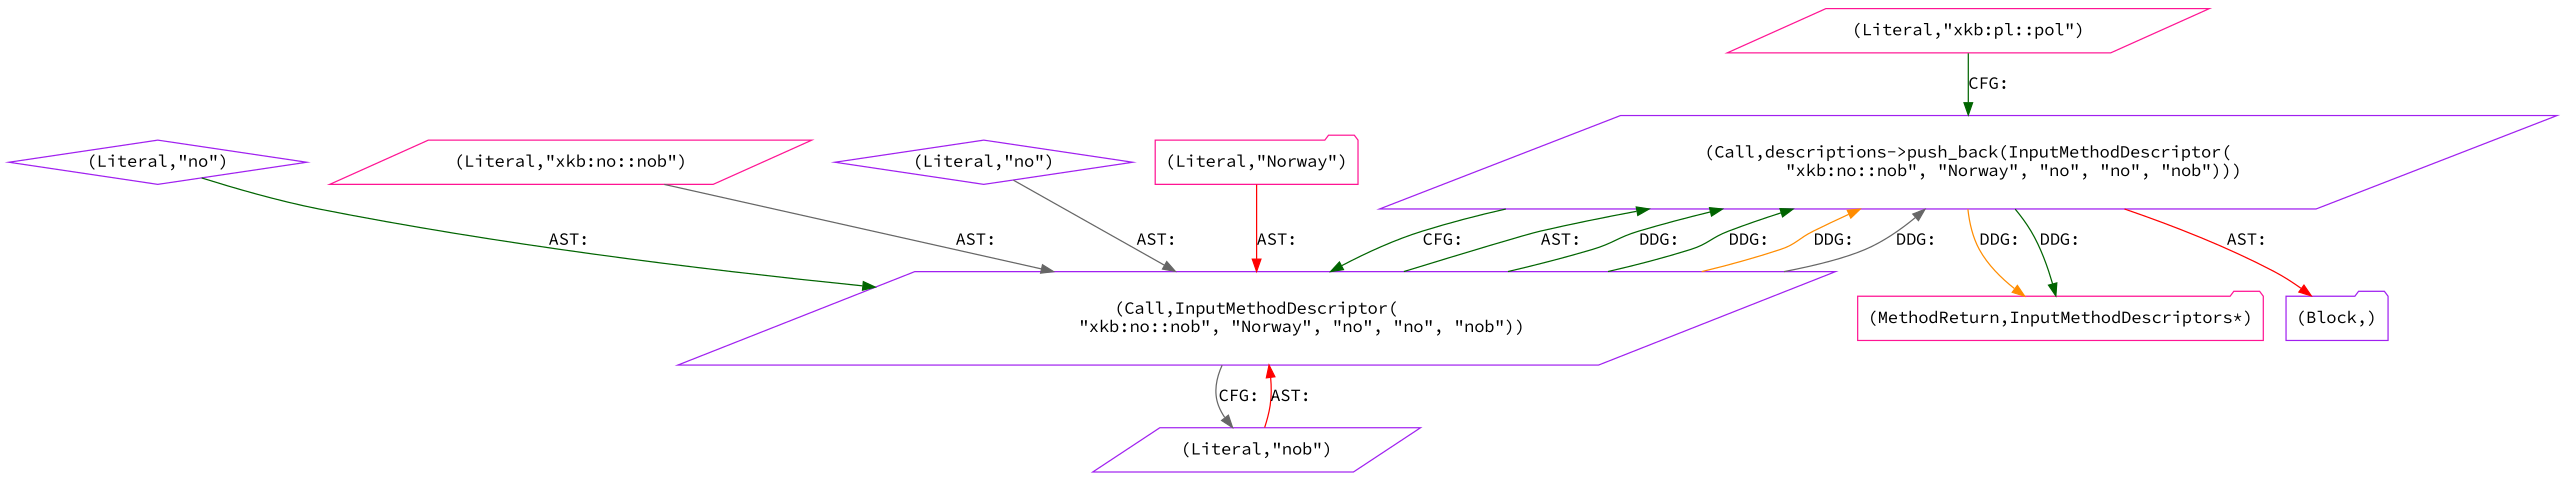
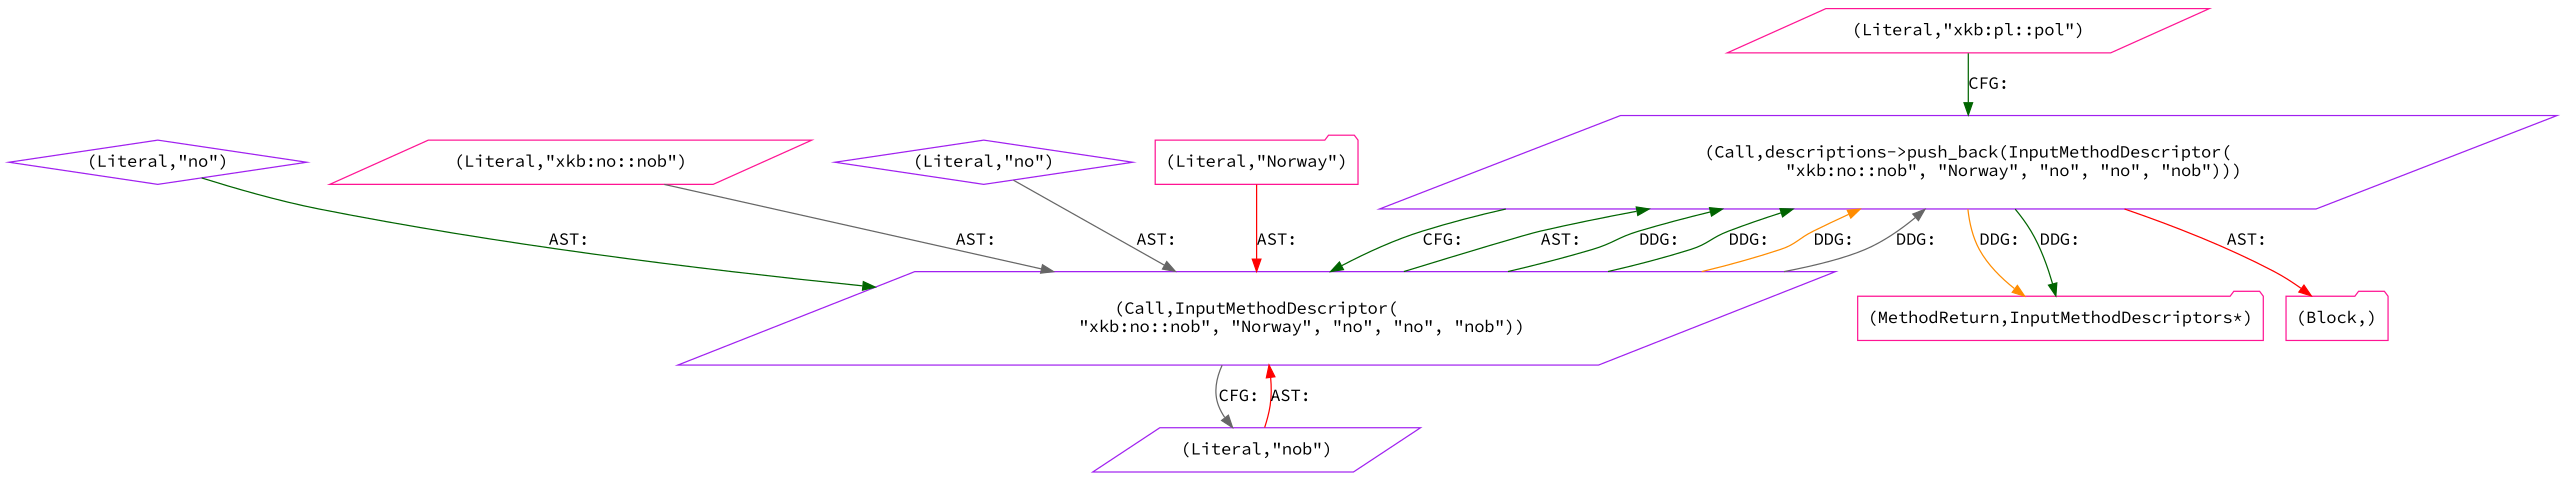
node "(Block,)": color purple -> deeppink
